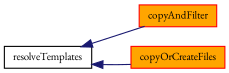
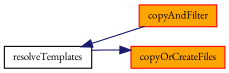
edge "copyOrCreateFiles" -> "resolveTemplates": reversed
